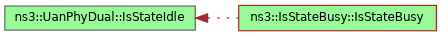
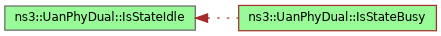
node "ns3::IsStateBusy::IsStateBusy": label "ns3::IsStateBusy::IsStateBusy" -> "ns3::UanPhyDual::IsStateBusy"
